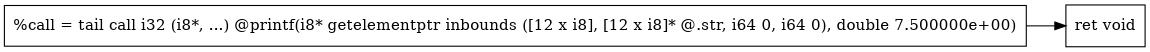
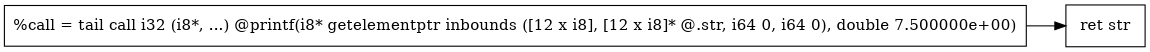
node "ret void": label "ret void" -> "ret str"
